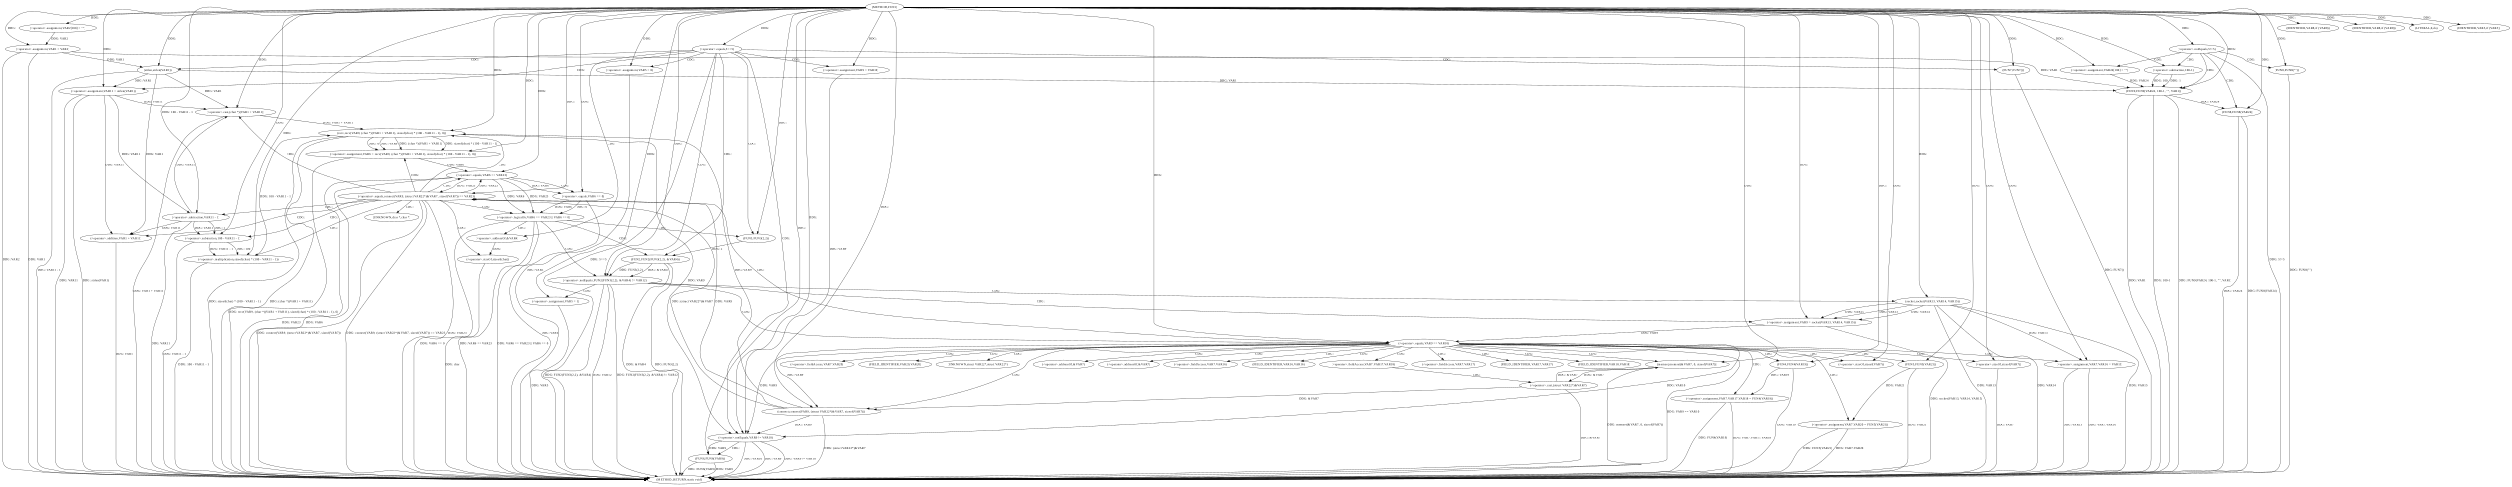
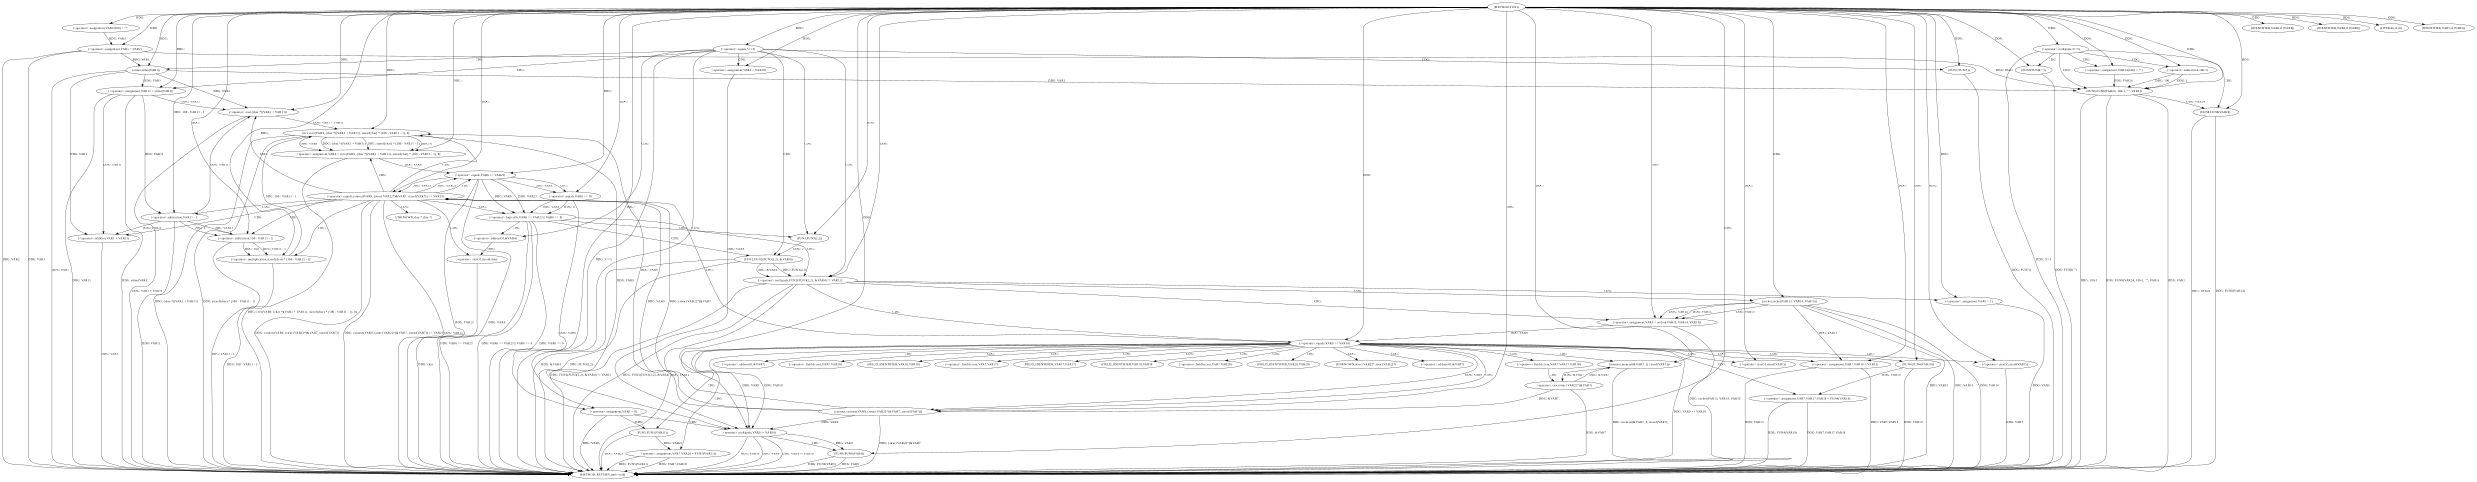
edge "(METHOD,FUN1)" -> "(FUN5,FUN5(VAR21))": now "(<operator>.assignment,VAR5 = 0)" -> "(FUN5,FUN5(VAR21))"
edge "(<operator>.equals,5==5)" -> "(<operator>.notEquals,VAR9 != VAR10)": now "(<operator>.assignment,VAR5 = 0)" -> "(<operator>.notEquals,VAR9 != VAR10)"
edge "(strlen,strlen(VAR1))" -> "(METHOD_RETURN,static void)": label "DDG: VAR11 - 1" -> "DDG: VAR1"
